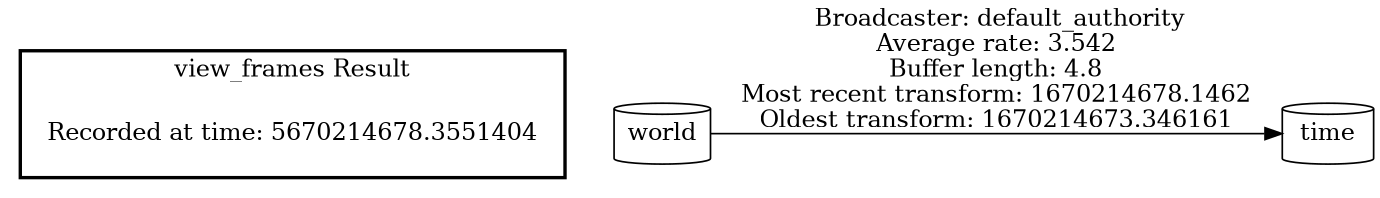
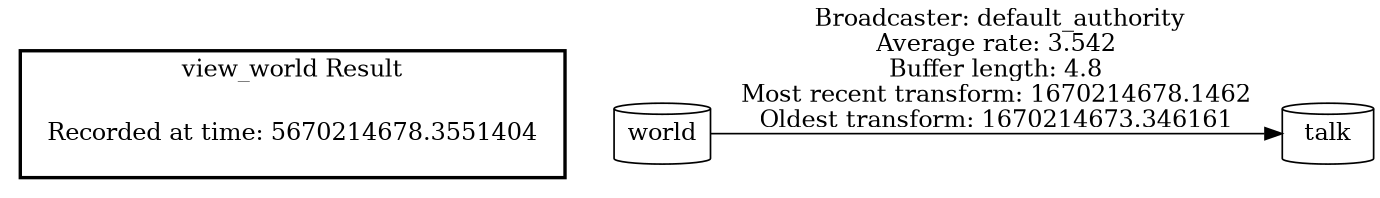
cluster "view_frames Result": label "view_frames Result" -> "view_world Result"
node "time": label "time" -> "talk"
